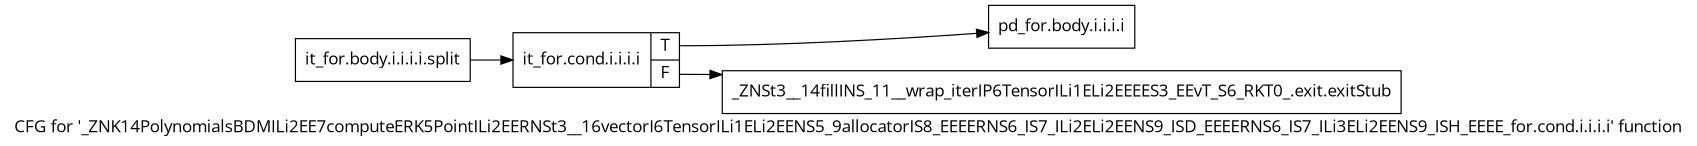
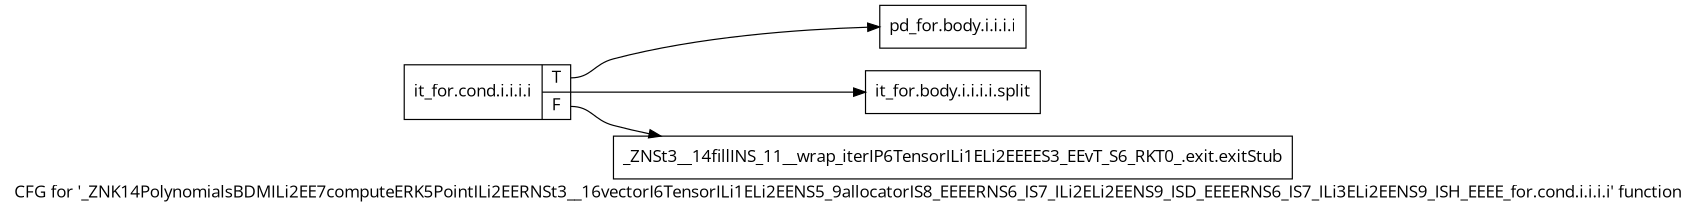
edge "it_for.body.i.i.i.i.split" -> "it_for.cond.i.i.i.i": reversed
